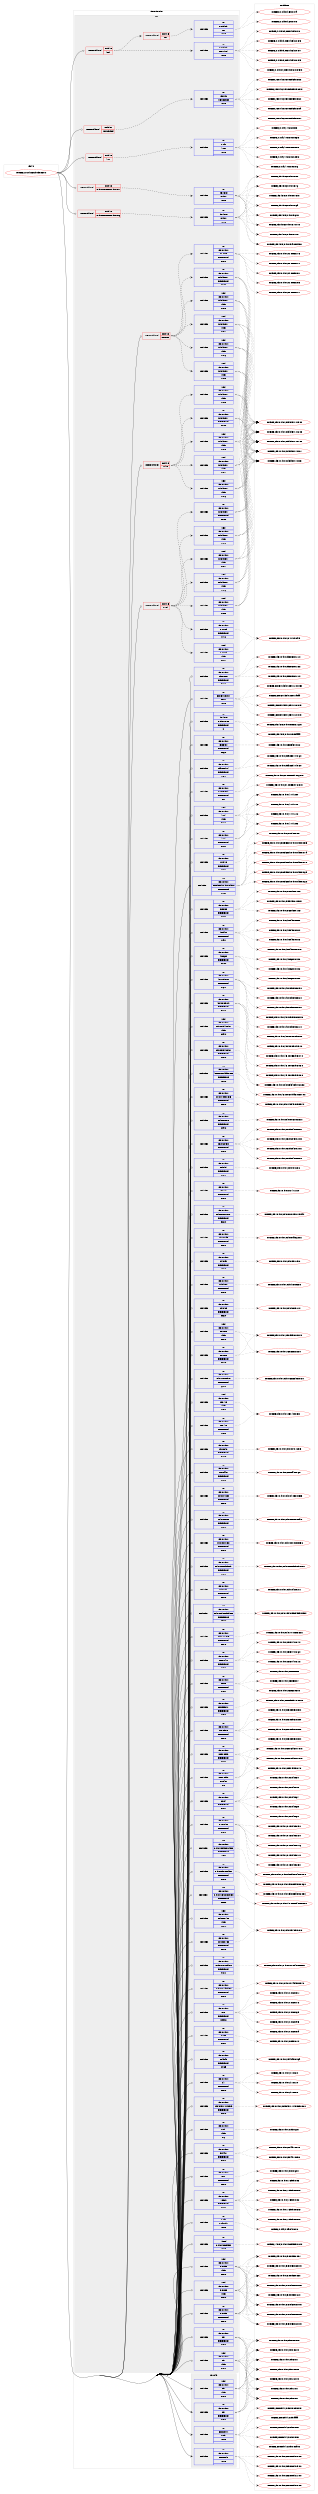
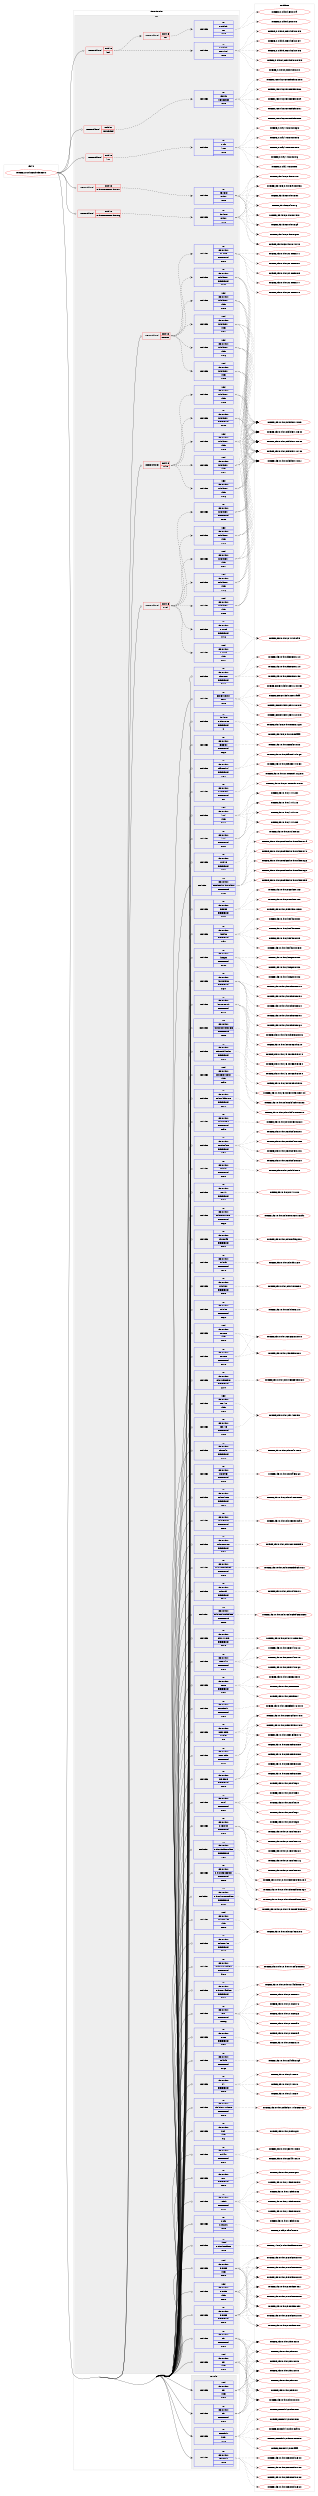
node "portage://dev-lang/python-3.7.6": label "portage://dev-lang/python-3.7.6" -> "portage://dev-lang/utils-3.7.6"
node "portage://dev-python/jsonschema-2.6.0": added
